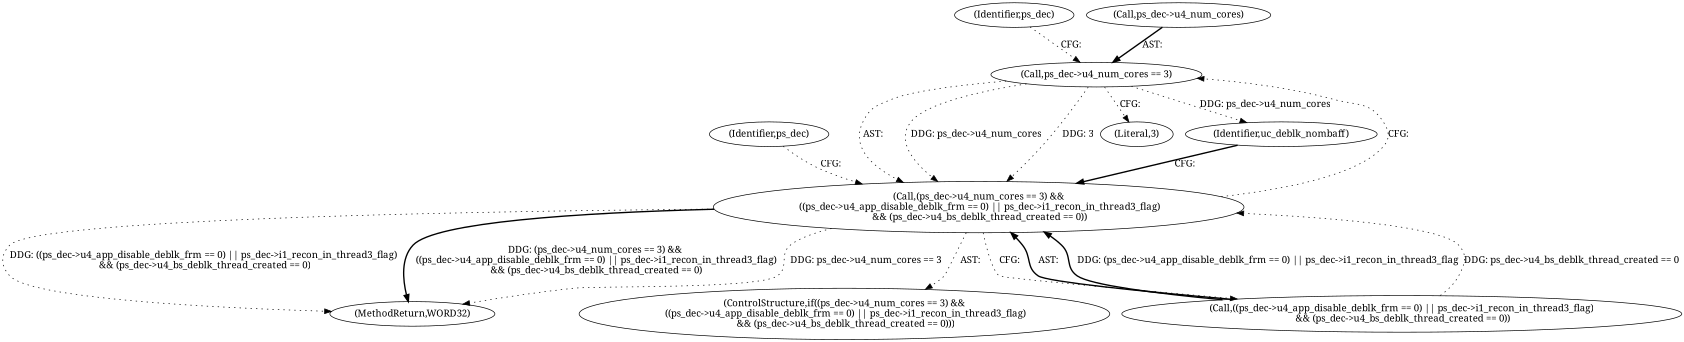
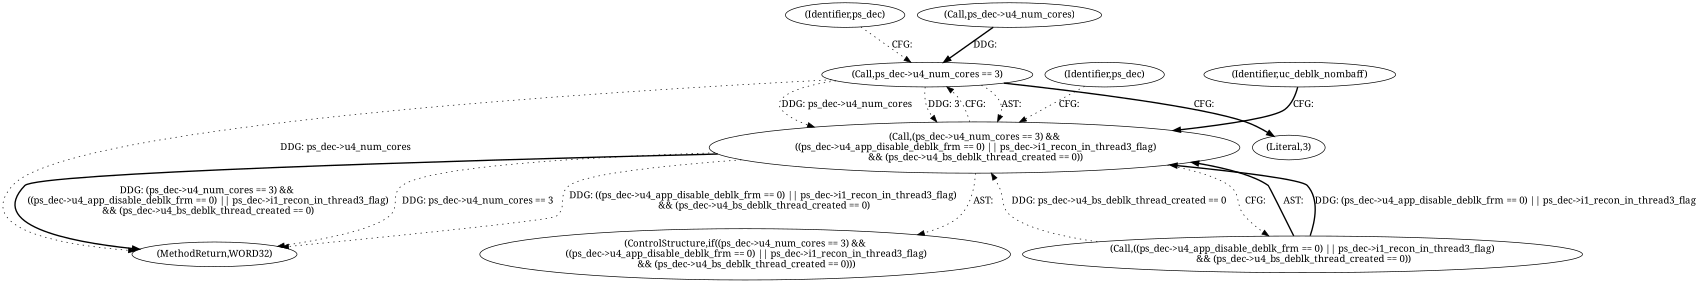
edge "(Call,ps_dec->u4_num_cores)" -> "(Call,ps_dec->u4_num_cores == 3)": label "AST: " -> "DDG: "
edge "(Call,ps_dec->u4_num_cores == 3)" -> "(Literal,3)": style dotted -> bold
edge "(Call,ps_dec->u4_num_cores == 3)" -> "(Identifier,uc_deblk_nombaff)": now "(Call,ps_dec->u4_num_cores == 3)" -> "(MethodReturn,WORD32)"
